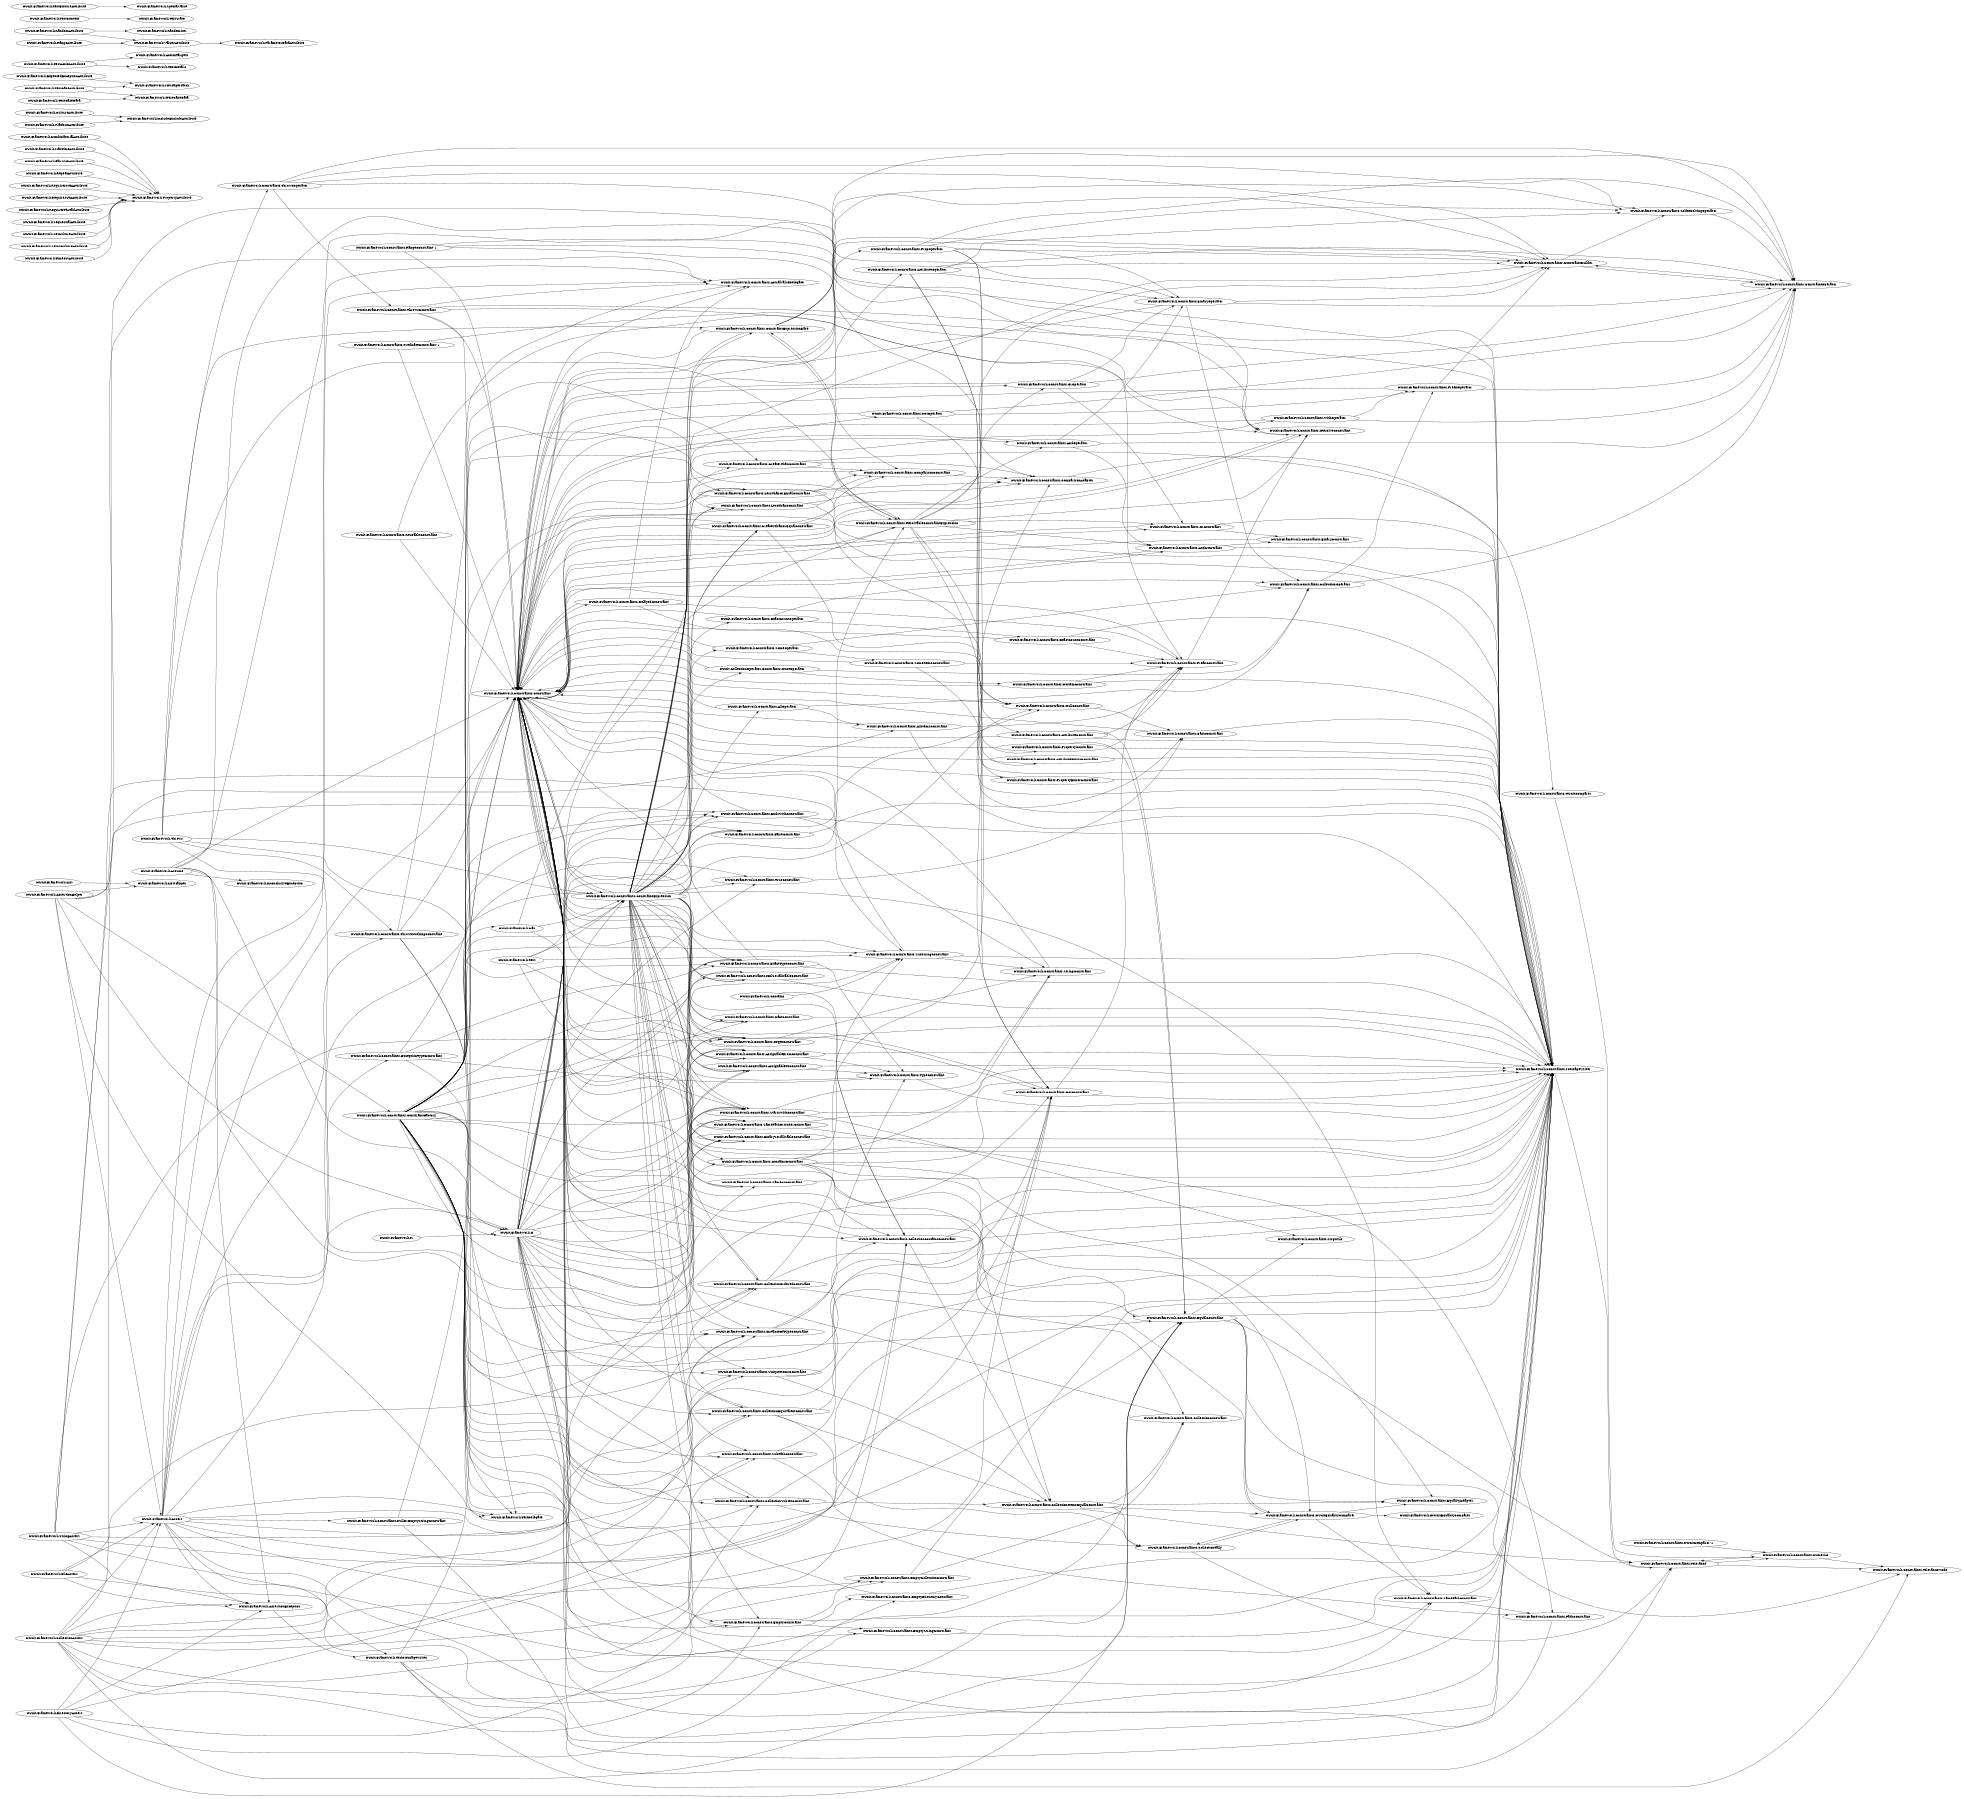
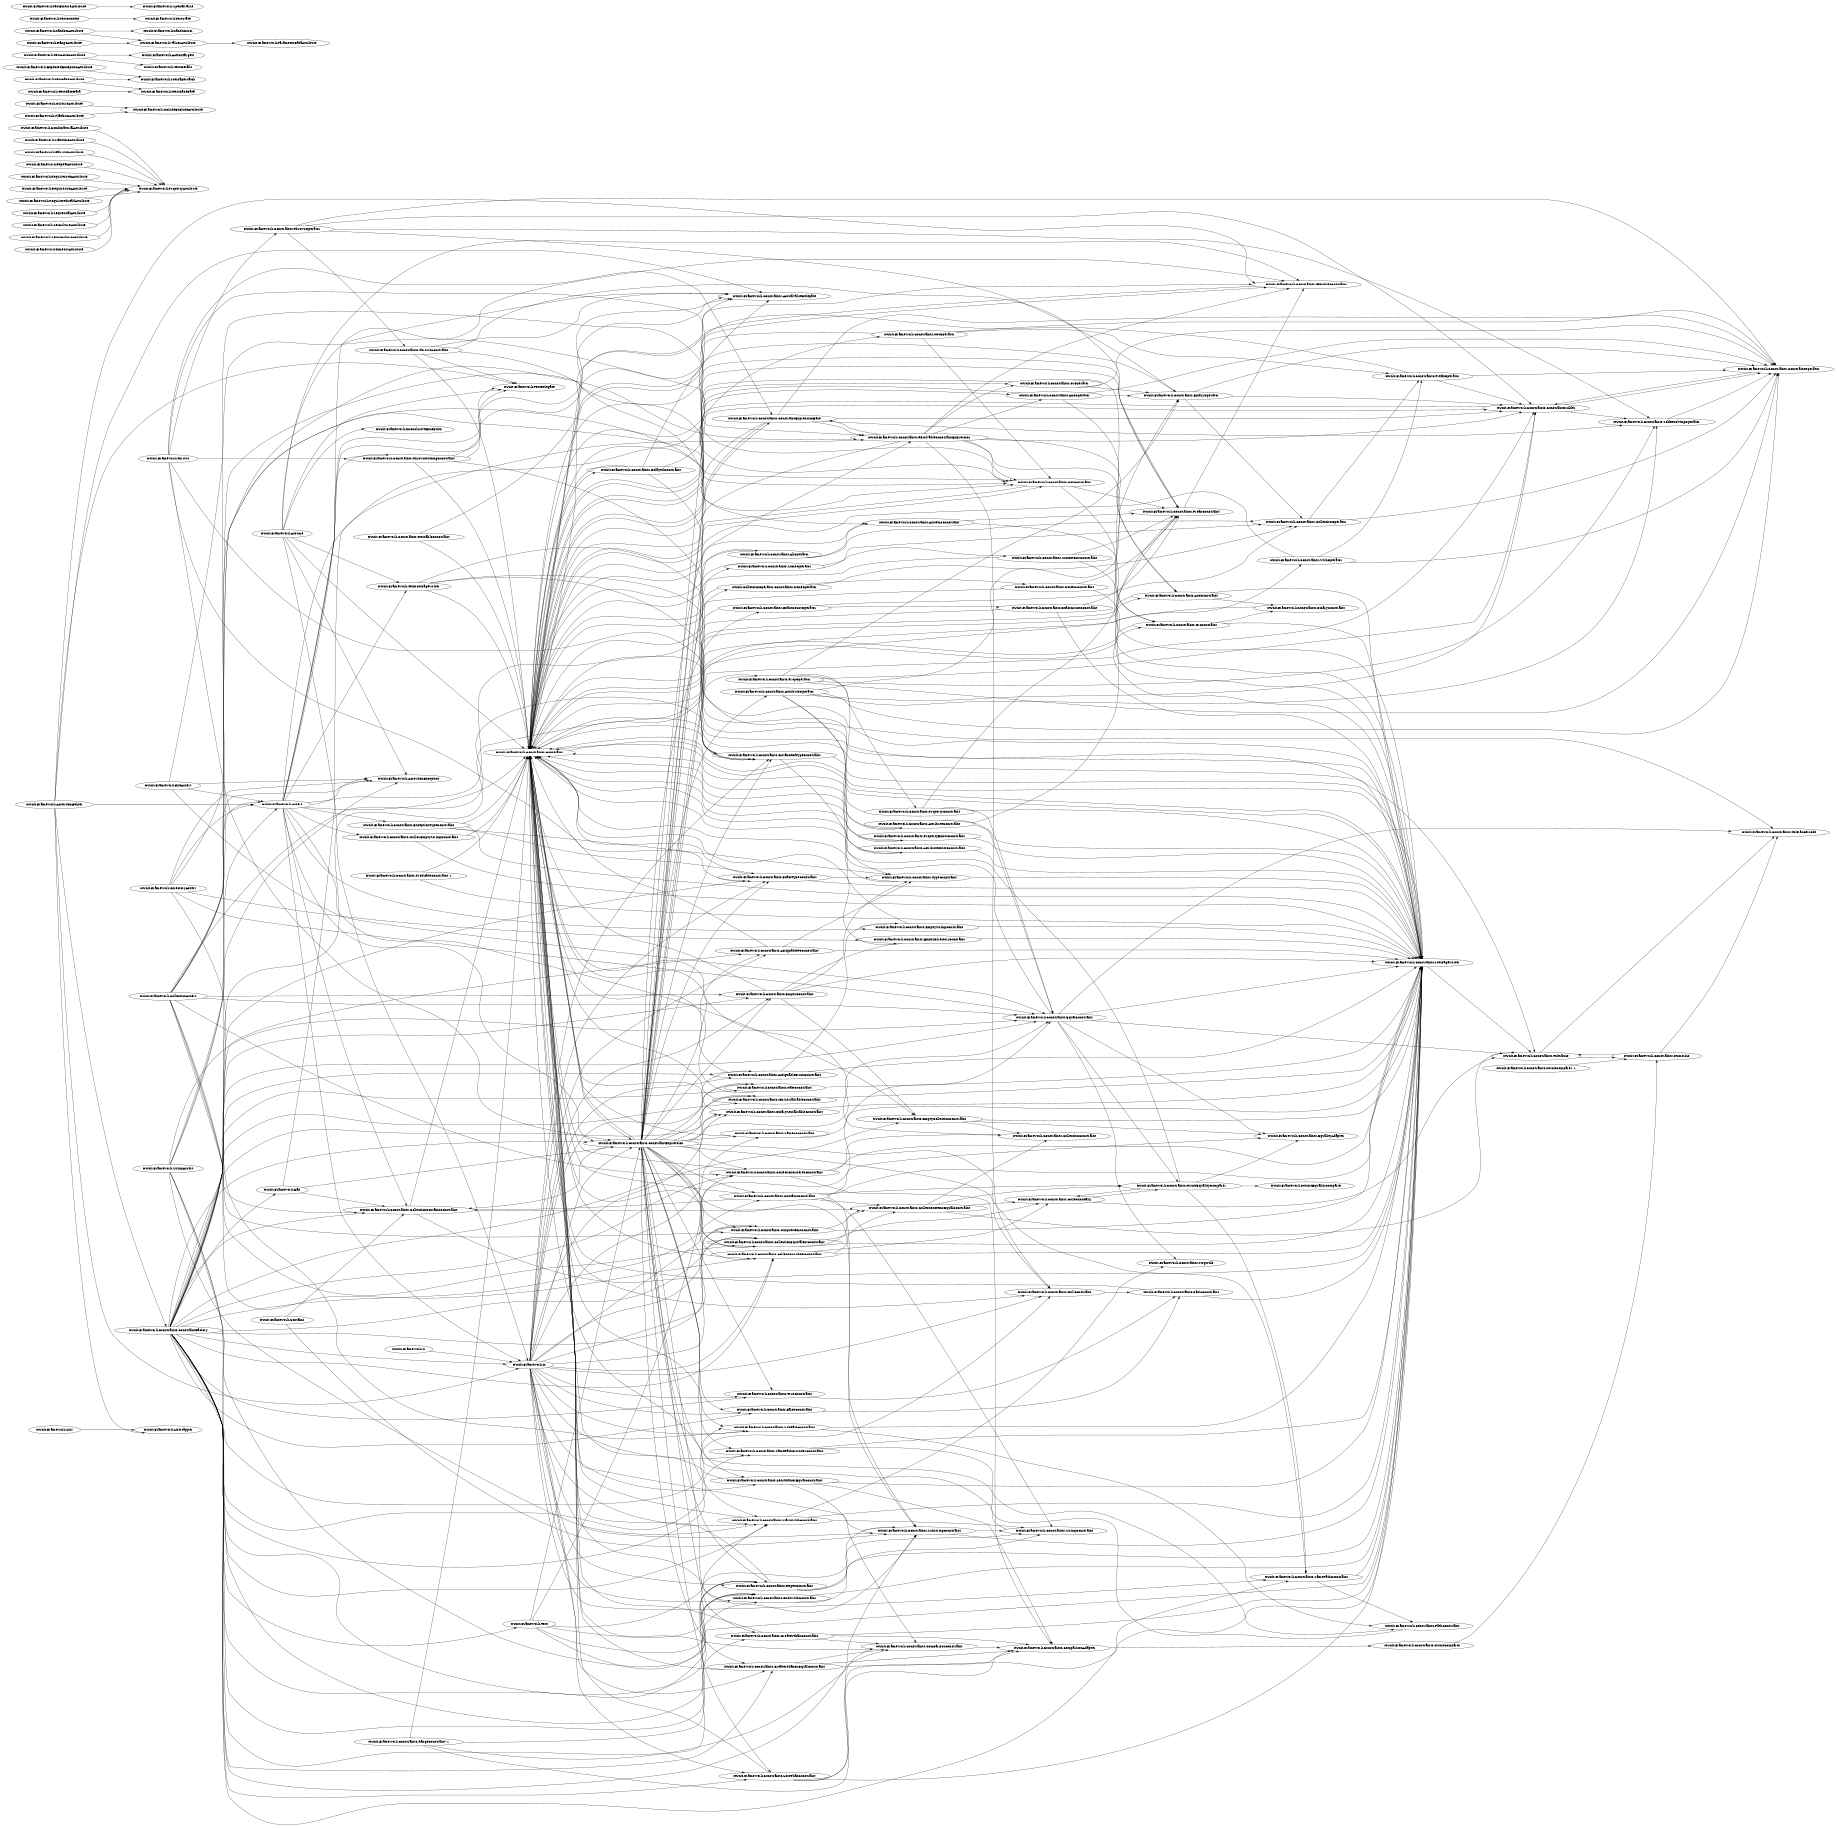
edge "NUnit.Framework.Constraints.ConstraintFactory" -> "NUnit.Framework.Constraints.LessThanOrEqualConstraint": now "NUnit.Framework.Constraints.ConstraintFactory" -> "NUnit.Framework.Text"
edge "NUnit.Framework.Is" -> "NUnit.Framework.Constraints.BinarySerializableConstraint": now "NUnit.Framework.Text" -> "NUnit.Framework.Constraints.BinarySerializableConstraint"
edge "NUnit.Framework.Constraints.CollectionItemsEqualConstraint" -> "NUnit.Framework.Constraints.EqualityAdapter": now "NUnit.Framework.Constraints.EmptyCollectionConstraint" -> "NUnit.Framework.Constraints.EqualityAdapter"
edge "NUnit.Framework.AssertionException" -> "NUnit.Framework.TextMessageWriter": now "NUnit.Framework.Assume" -> "NUnit.Framework.TextMessageWriter"
